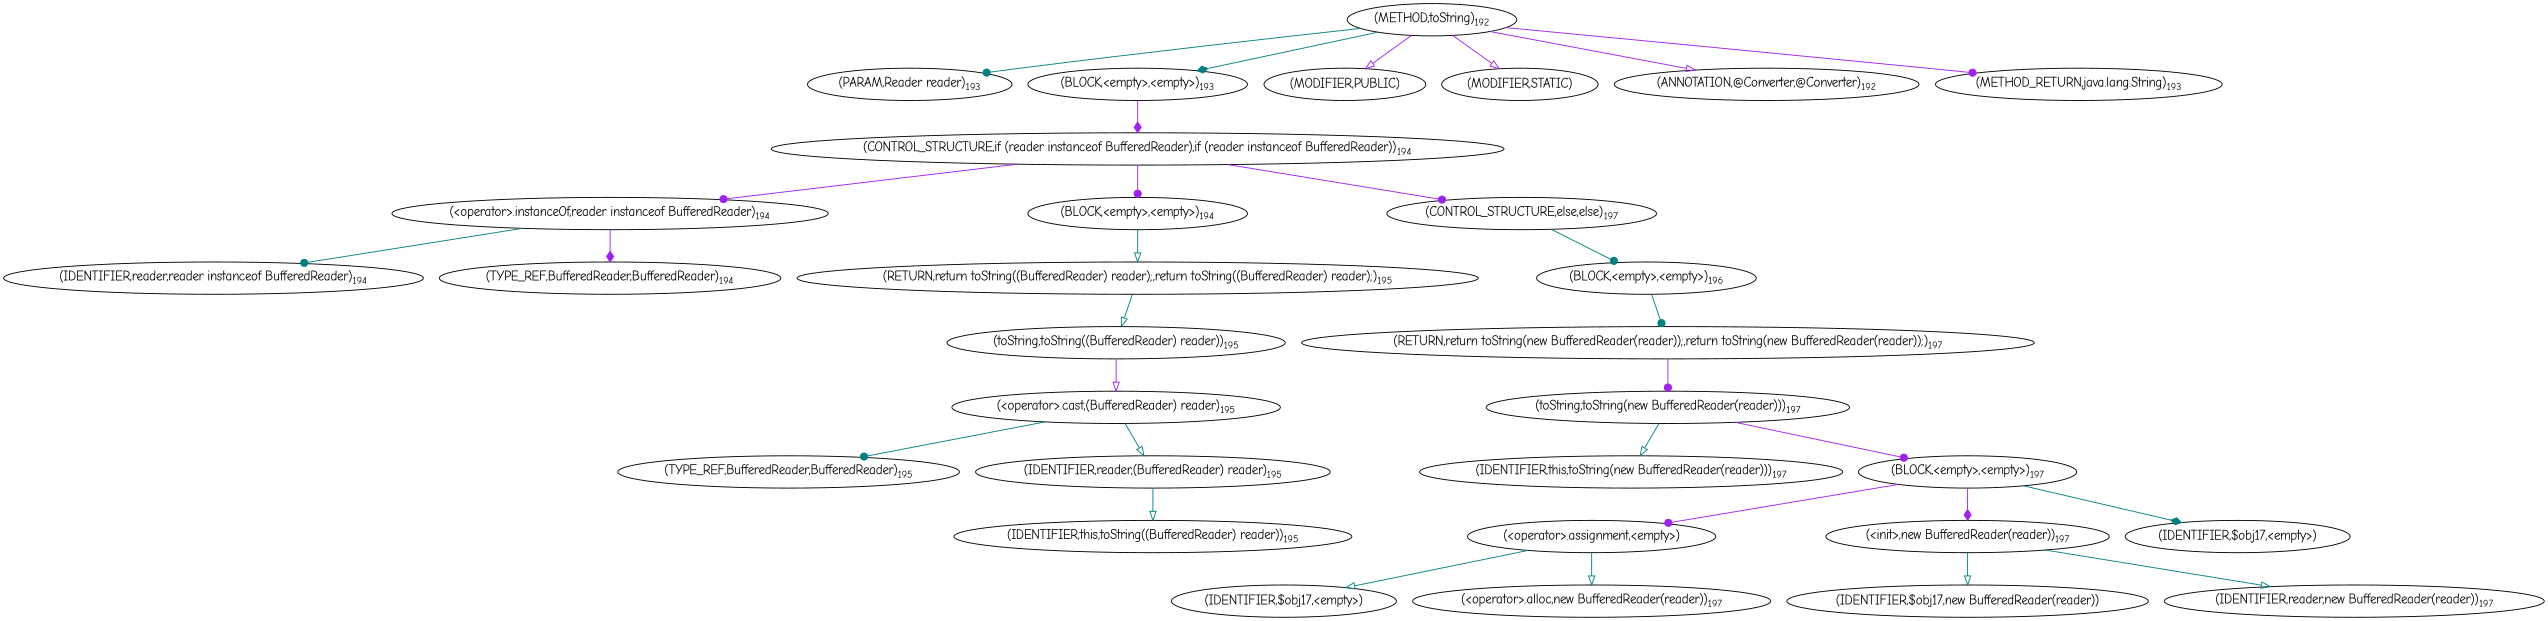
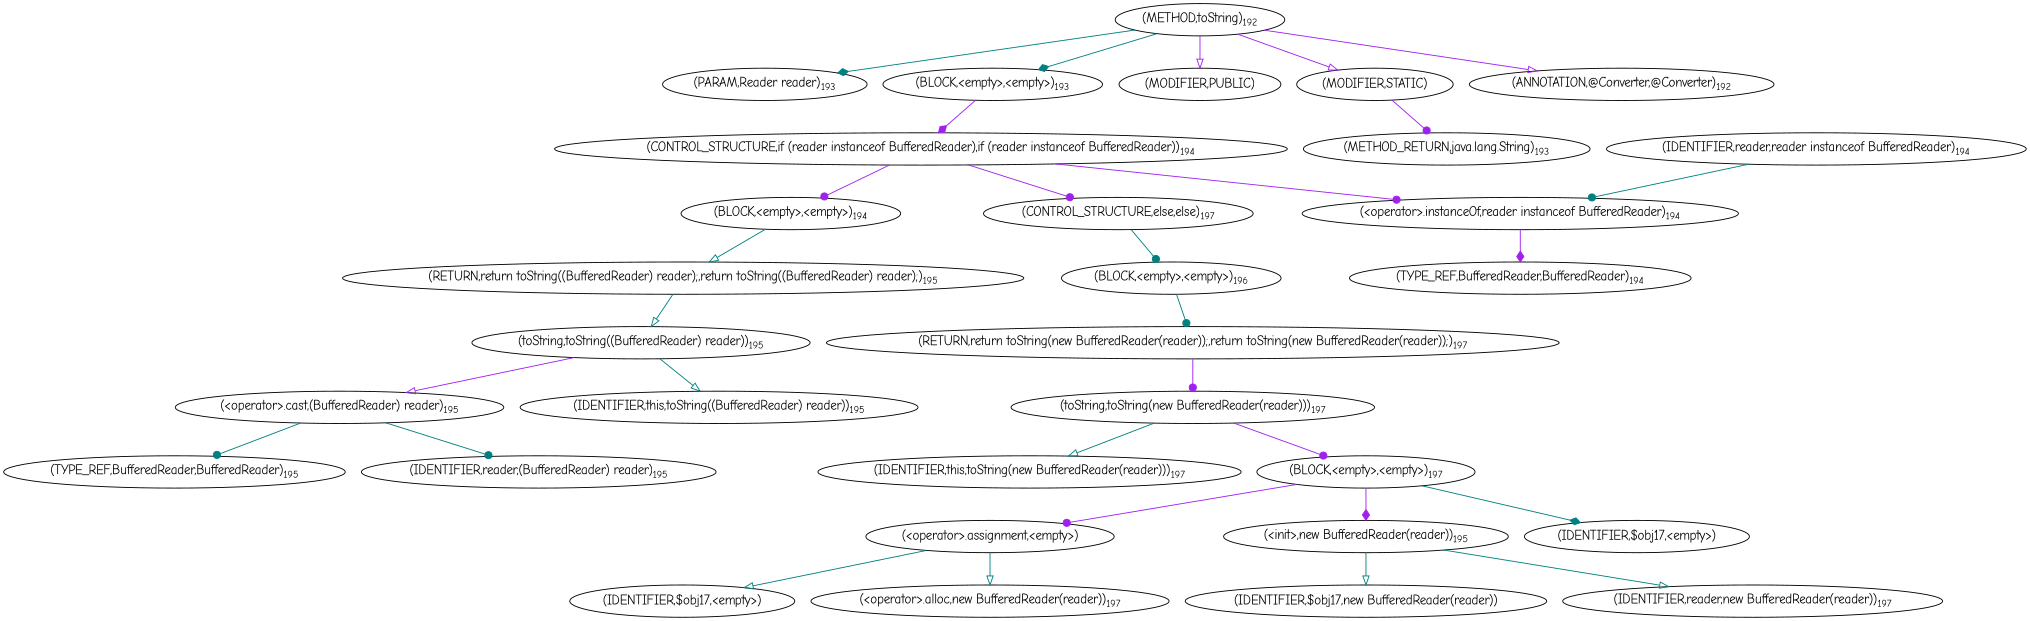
edge "(METHOD,toString)" -> "(PARAM,Reader reader)": arrowhead dot -> diamond
edge "(METHOD,toString)" -> "(METHOD_RETURN,java.lang.String)": now "(MODIFIER,STATIC)" -> "(METHOD_RETURN,java.lang.String)"
edge "(<operator>.instanceOf,reader instanceof BufferedReader)" -> "(IDENTIFIER,reader,reader instanceof BufferedReader)": reversed
edge "(<operator>.cast,(BufferedReader) reader)" -> "(IDENTIFIER,reader,(BufferedReader) reader)": arrowhead onormal -> dot
edge "(IDENTIFIER,reader,(BufferedReader) reader)" -> "(IDENTIFIER,this,toString((BufferedReader) reader))": now "(toString,toString((BufferedReader) reader))" -> "(IDENTIFIER,this,toString((BufferedReader) reader))"
node "(<init>,new BufferedReader(reader))": text "197" -> "195"
